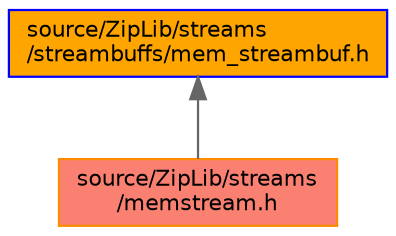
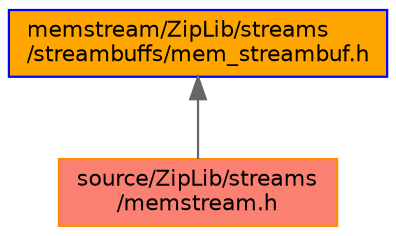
node "source/ZipLib/streams /streambuffs/mem_streambuf.h": label "source/ZipLib/streams /streambuffs/mem_streambuf.h" -> "memstream/ZipLib/streams /streambuffs/mem_streambuf.h"
